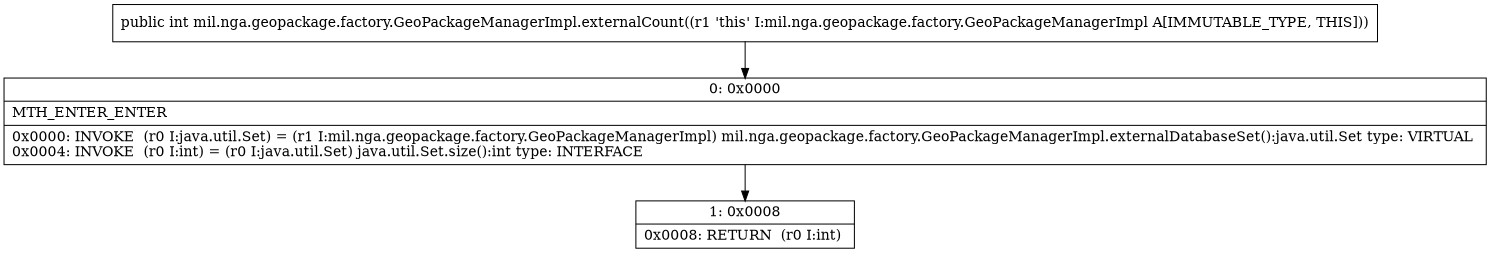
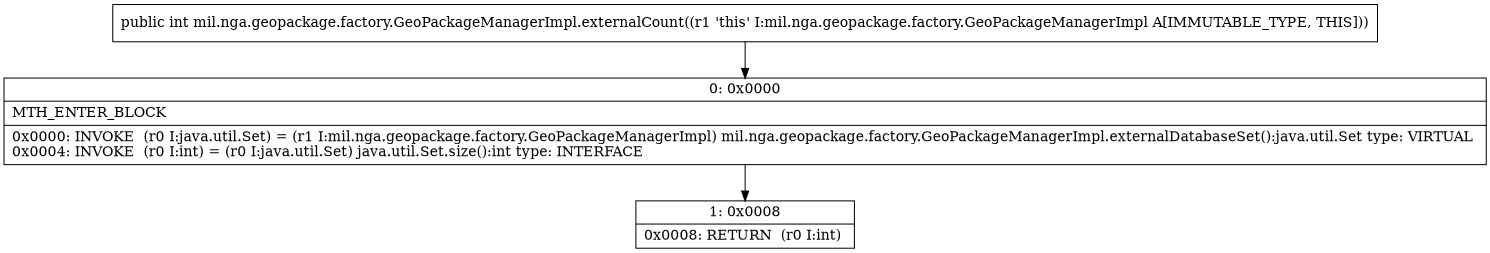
node "0: 0x0000": text "MTH_ENTER_ENTER" -> "MTH_ENTER_BLOCK"
